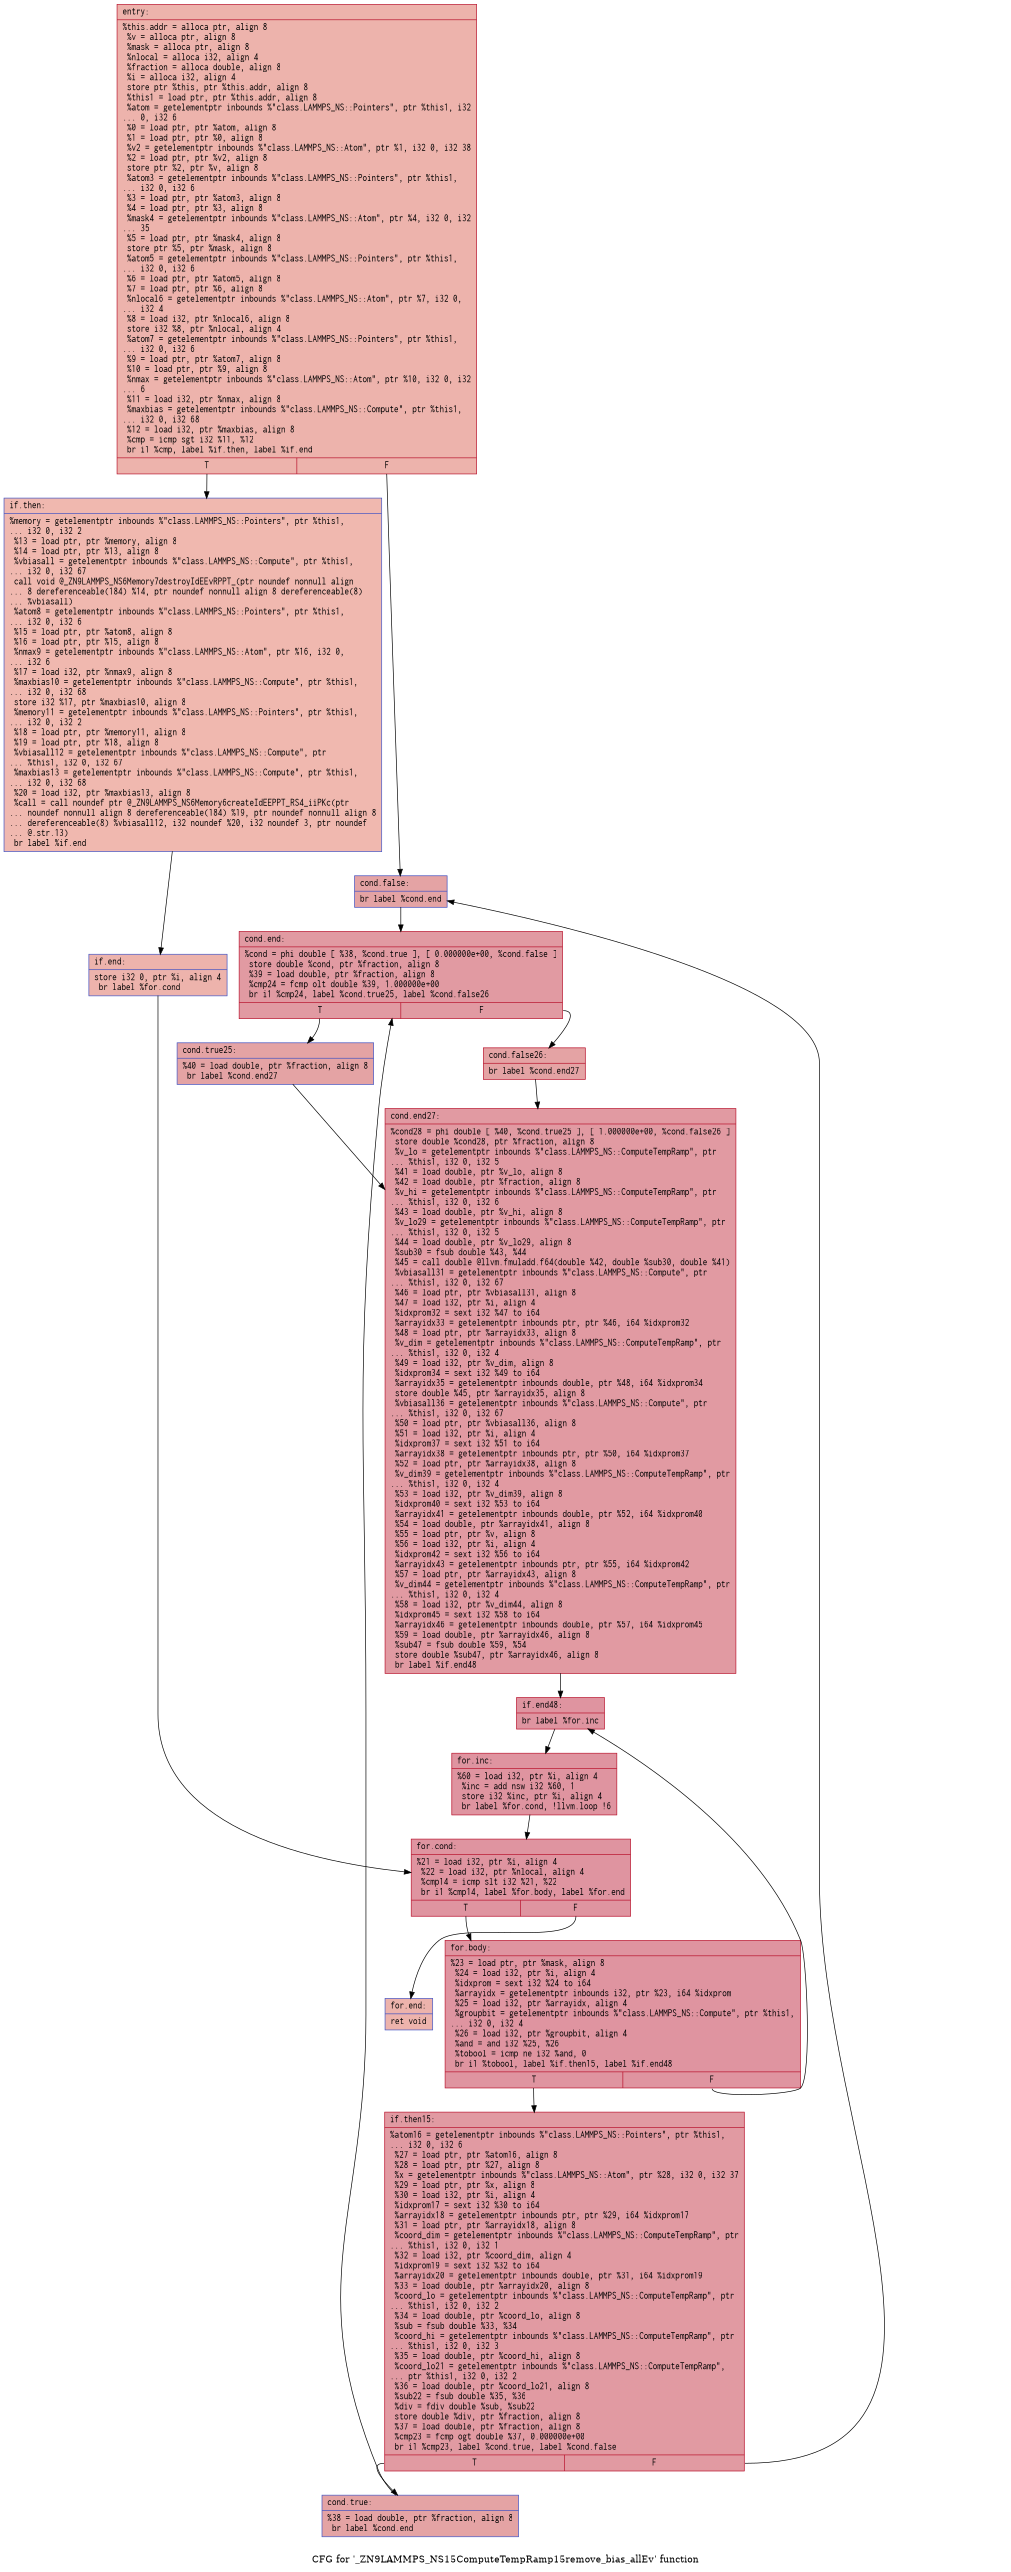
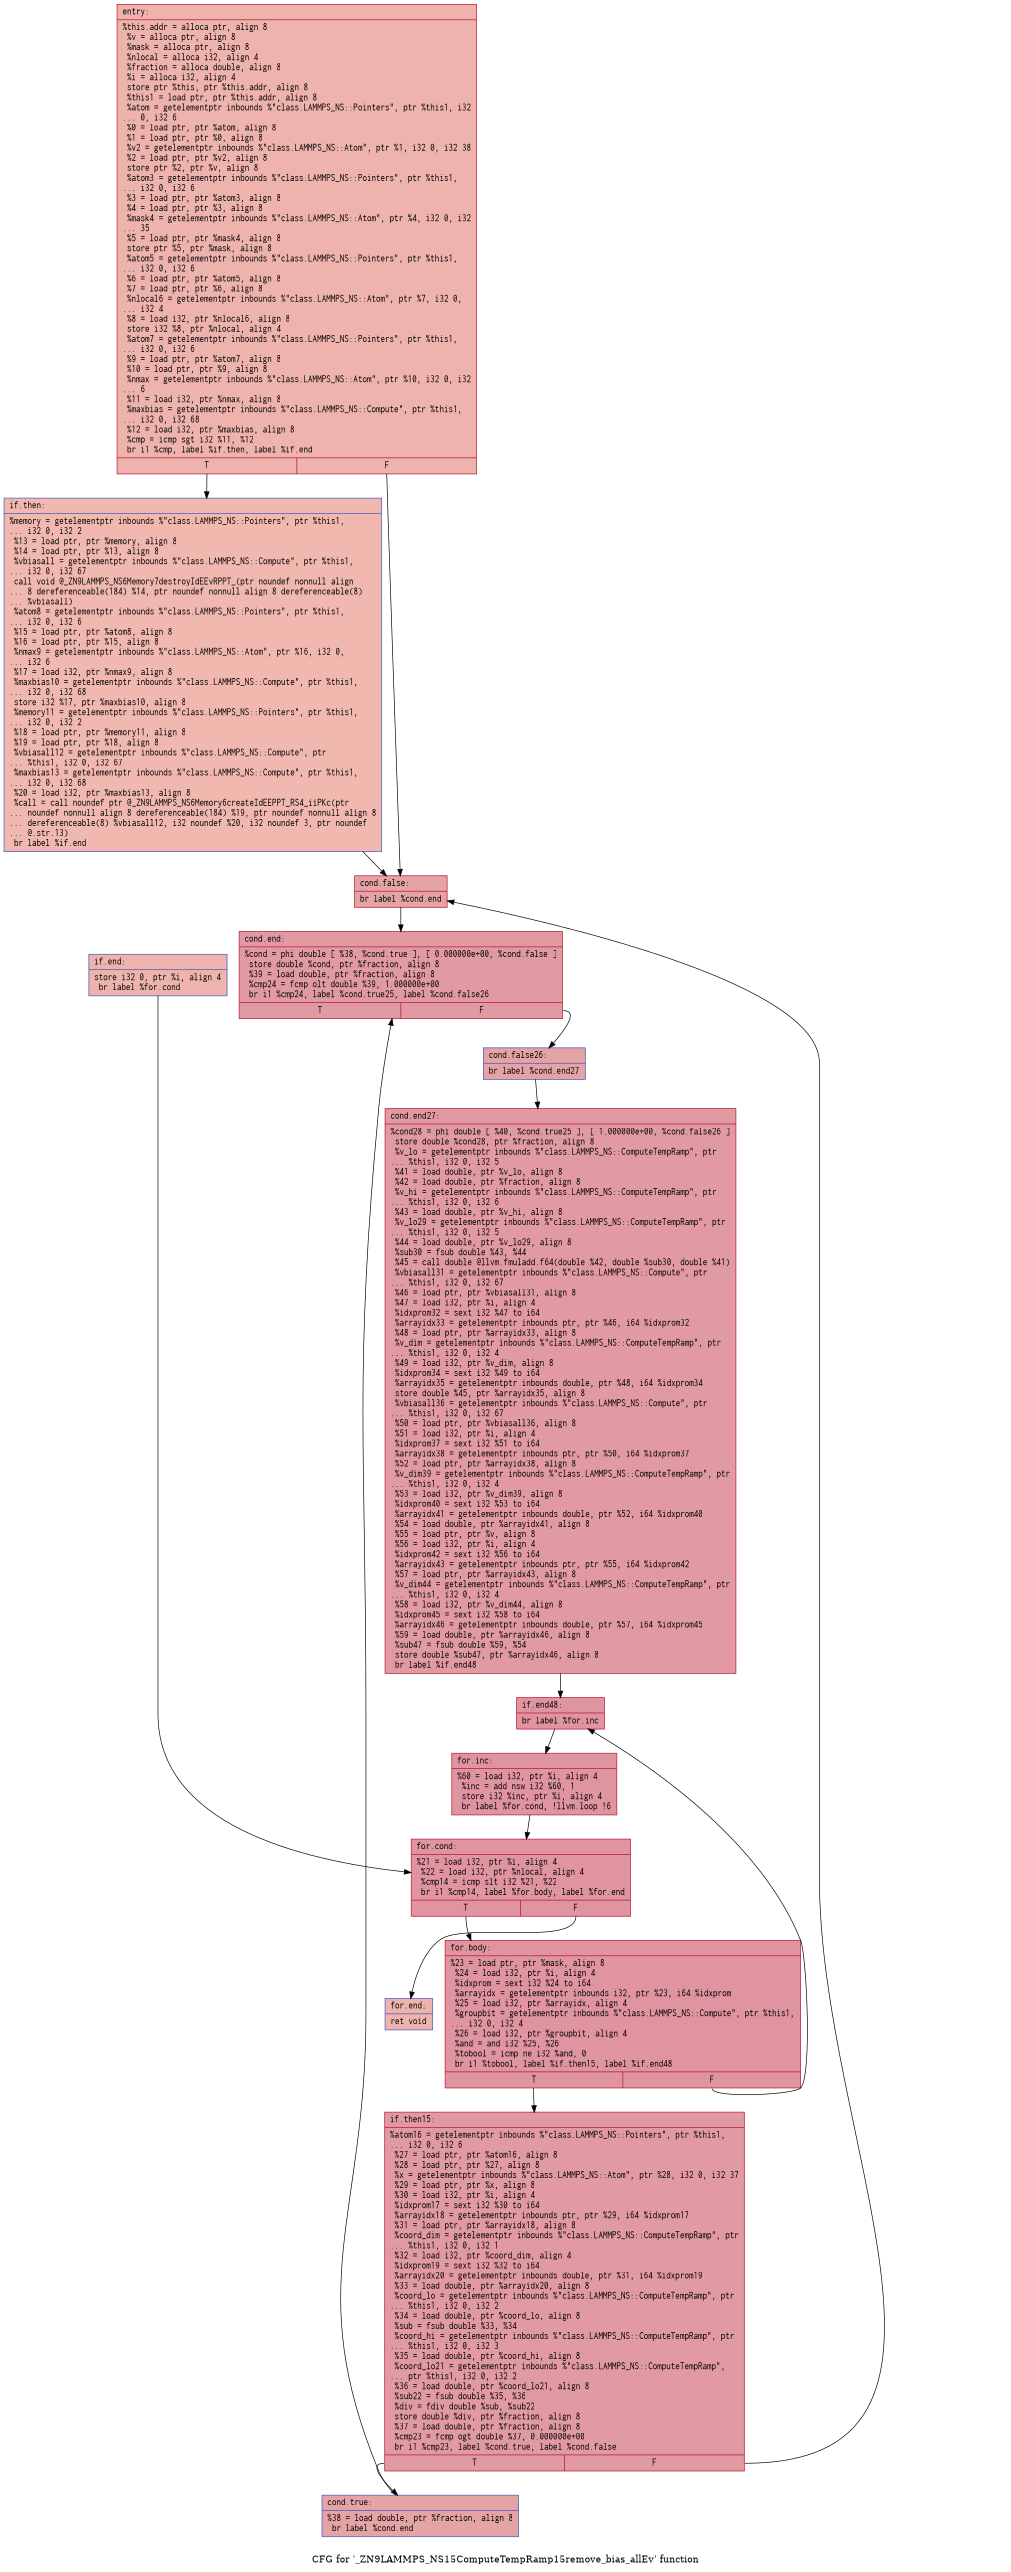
node "cond.false:": color #3d50c3ff -> #b70d28ff
edge "if.then:" -> "if.end:": now "if.then:" -> "cond.false:"
node "cond.true25:": removed
node "cond.false26:": color #b70d28ff -> #3d50c3ff
